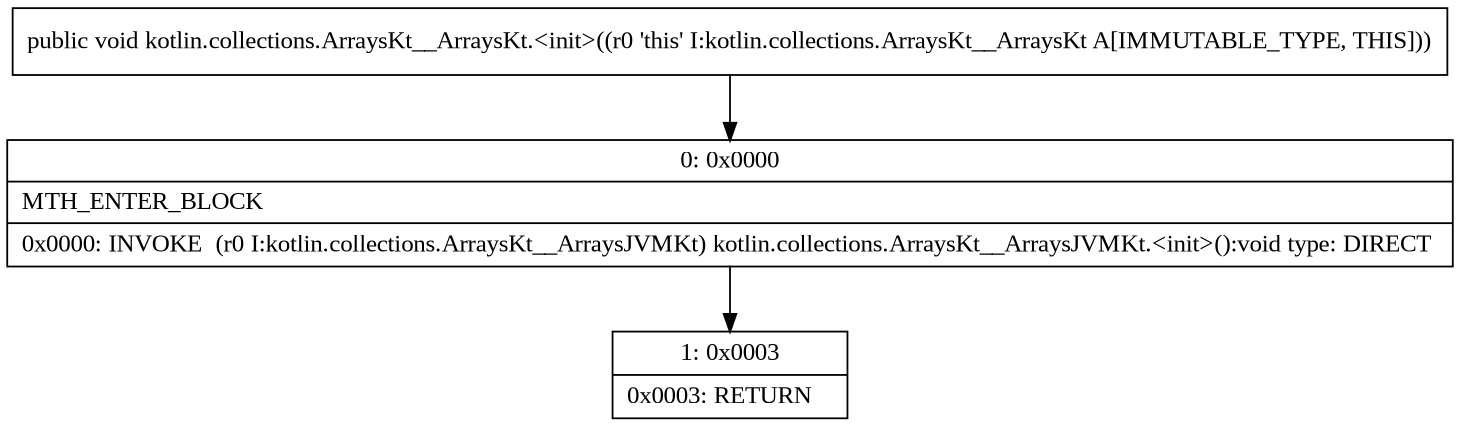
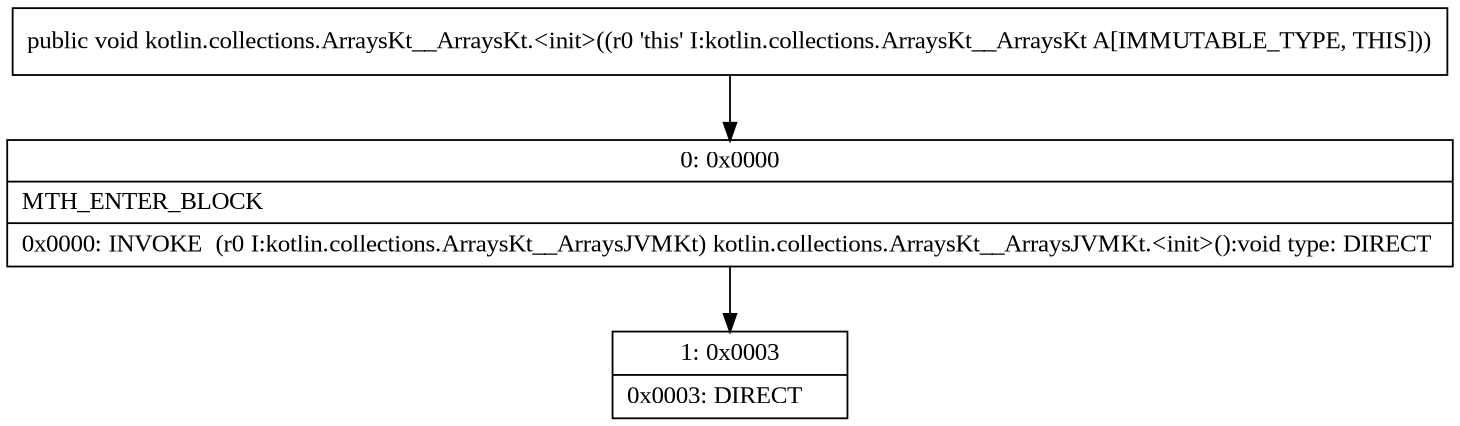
node "1: 0x0003": text "0x0003: RETURN" -> "0x0003: DIRECT"
